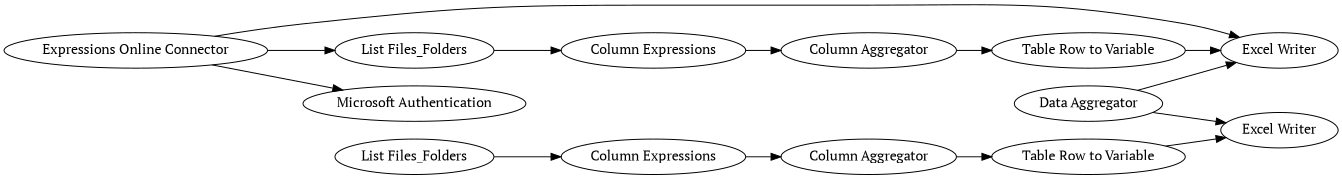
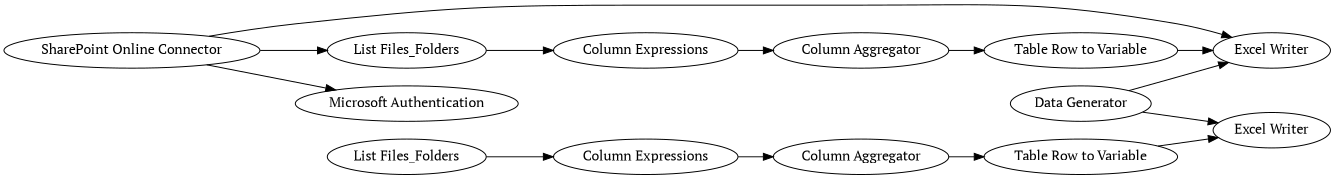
node "Expressions Online Connector": label "Expressions Online Connector" -> "SharePoint Online Connector"
node "Data Aggregator": label "Data Aggregator" -> "Data Generator"
